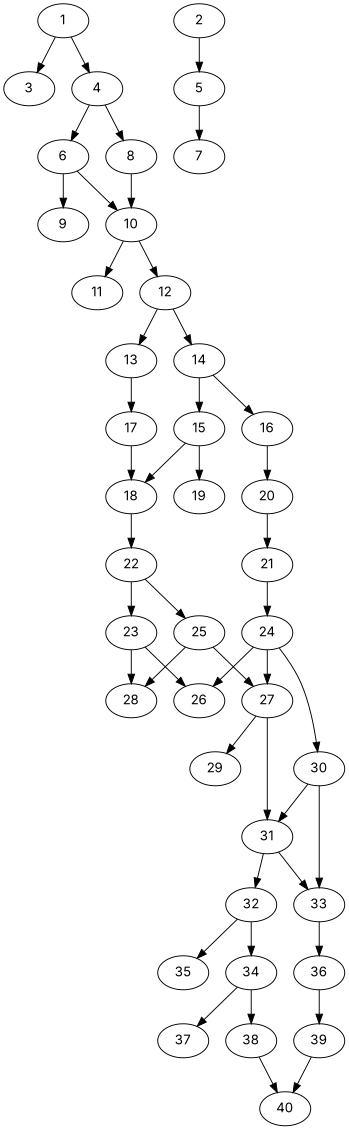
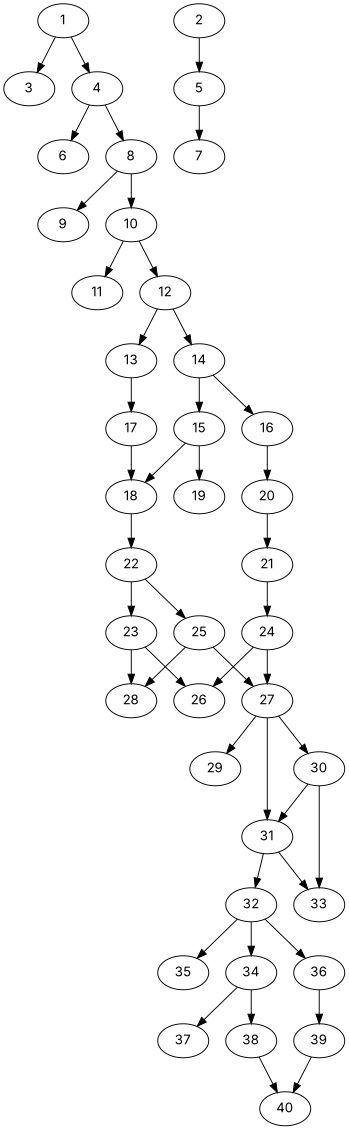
edge "6" -> "9": now "8" -> "9"
edge "6" -> "10": removed
edge "24" -> "30": now "27" -> "30"
edge "33" -> "36": now "32" -> "36"
